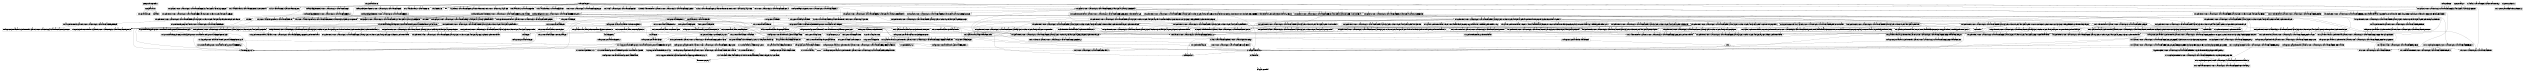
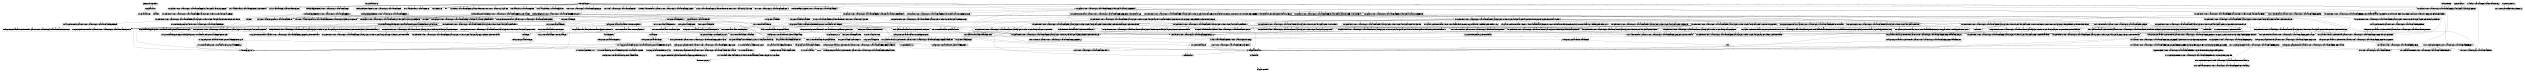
node "_ZNKSt6vectorIdSaIdEE4sizeEv": removed
